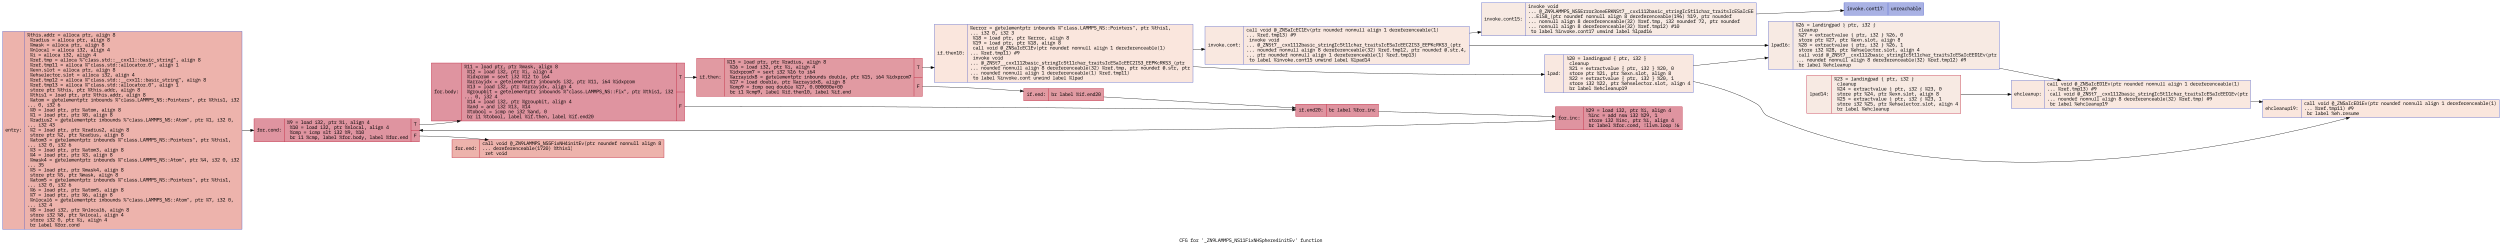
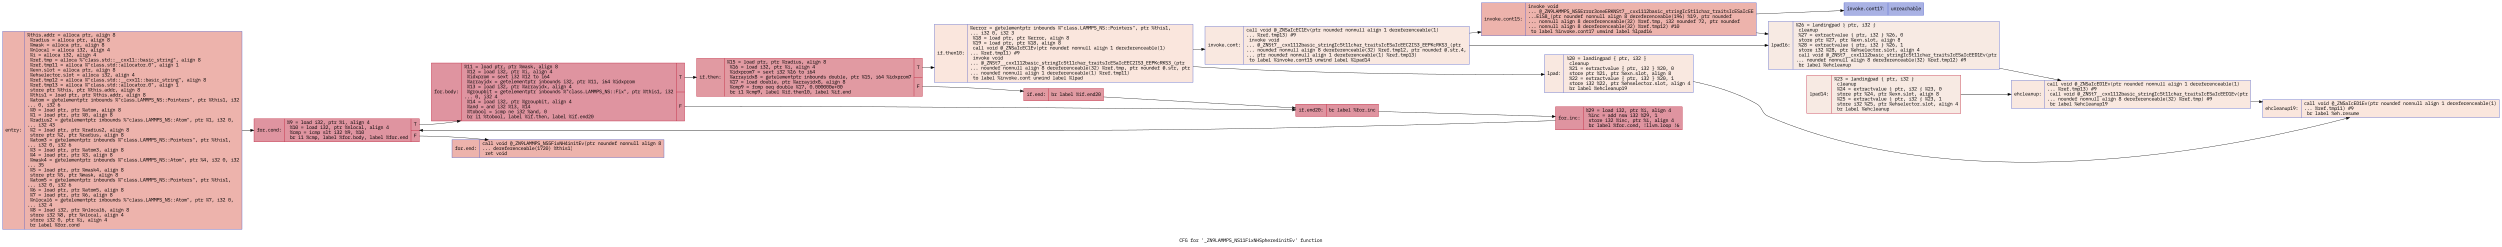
node "invoke.cont15:": fillcolor #eed0c070 -> #d6524470
edge "lpad:" -> "lpad16:": now "invoke.cont15:" -> "lpad16:"
node "for.end:": color #b70d28ff -> #3d50c3ff
